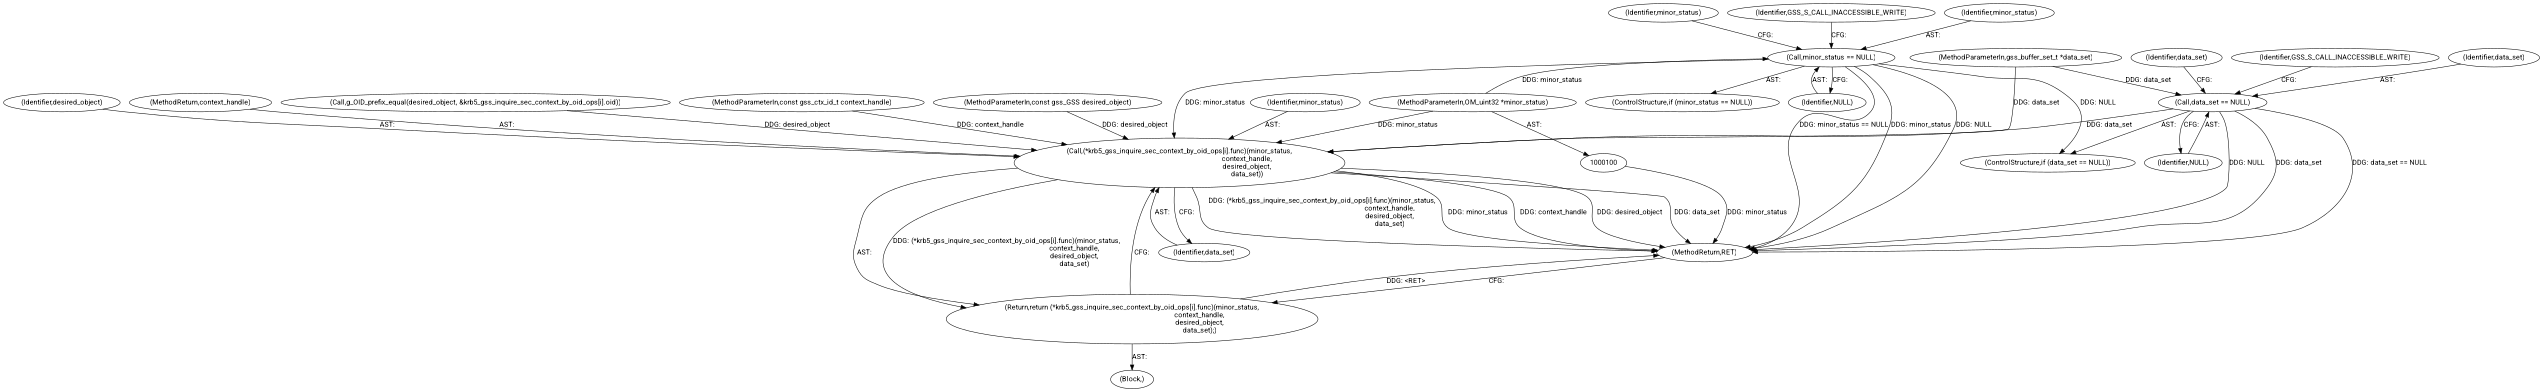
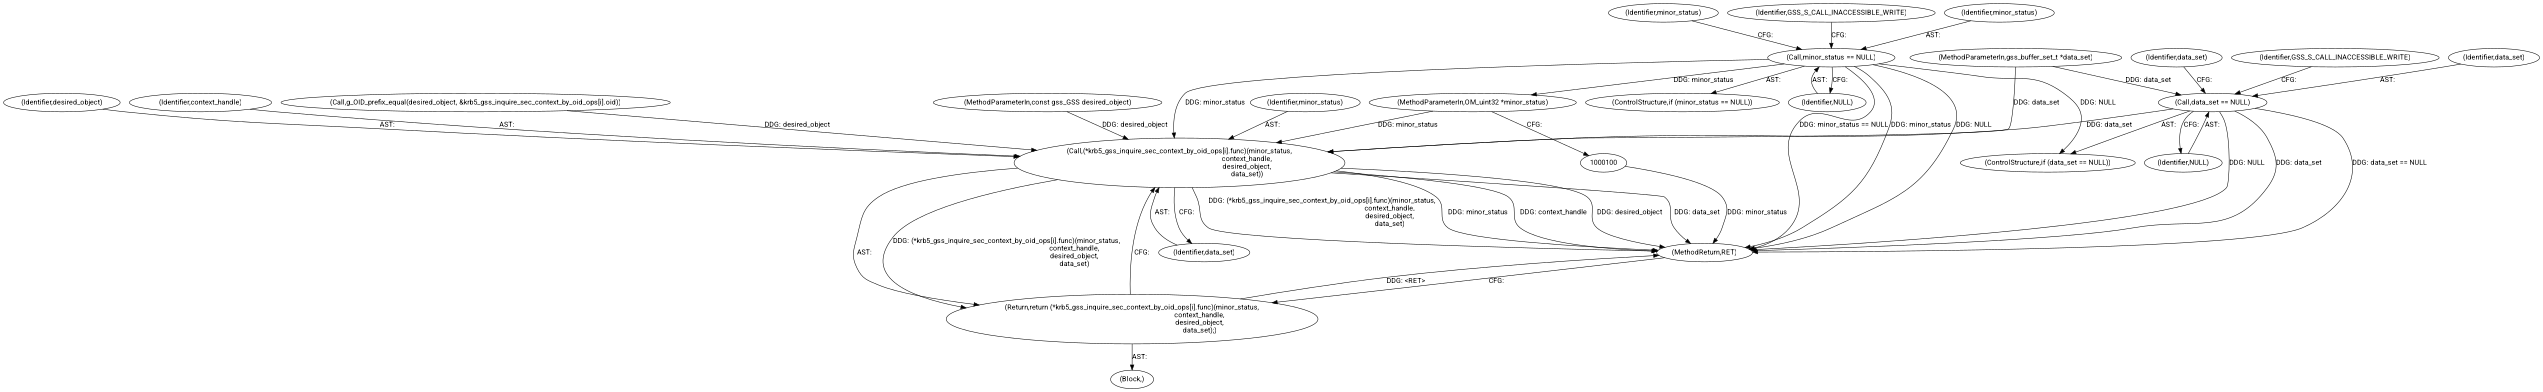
edge "(MethodParameterIn,OM_uint32 *minor_status)" -> "(Call,minor_status == NULL)": reversed
node "(MethodReturn,context_handle)": label "(MethodReturn,context_handle)" -> "(Identifier,context_handle)"
node "(MethodParameterIn,const gss_ctx_id_t context_handle)": removed
edge "(MethodParameterIn,OM_uint32 *minor_status)" -> "1000100": label "AST: " -> "CFG: "
